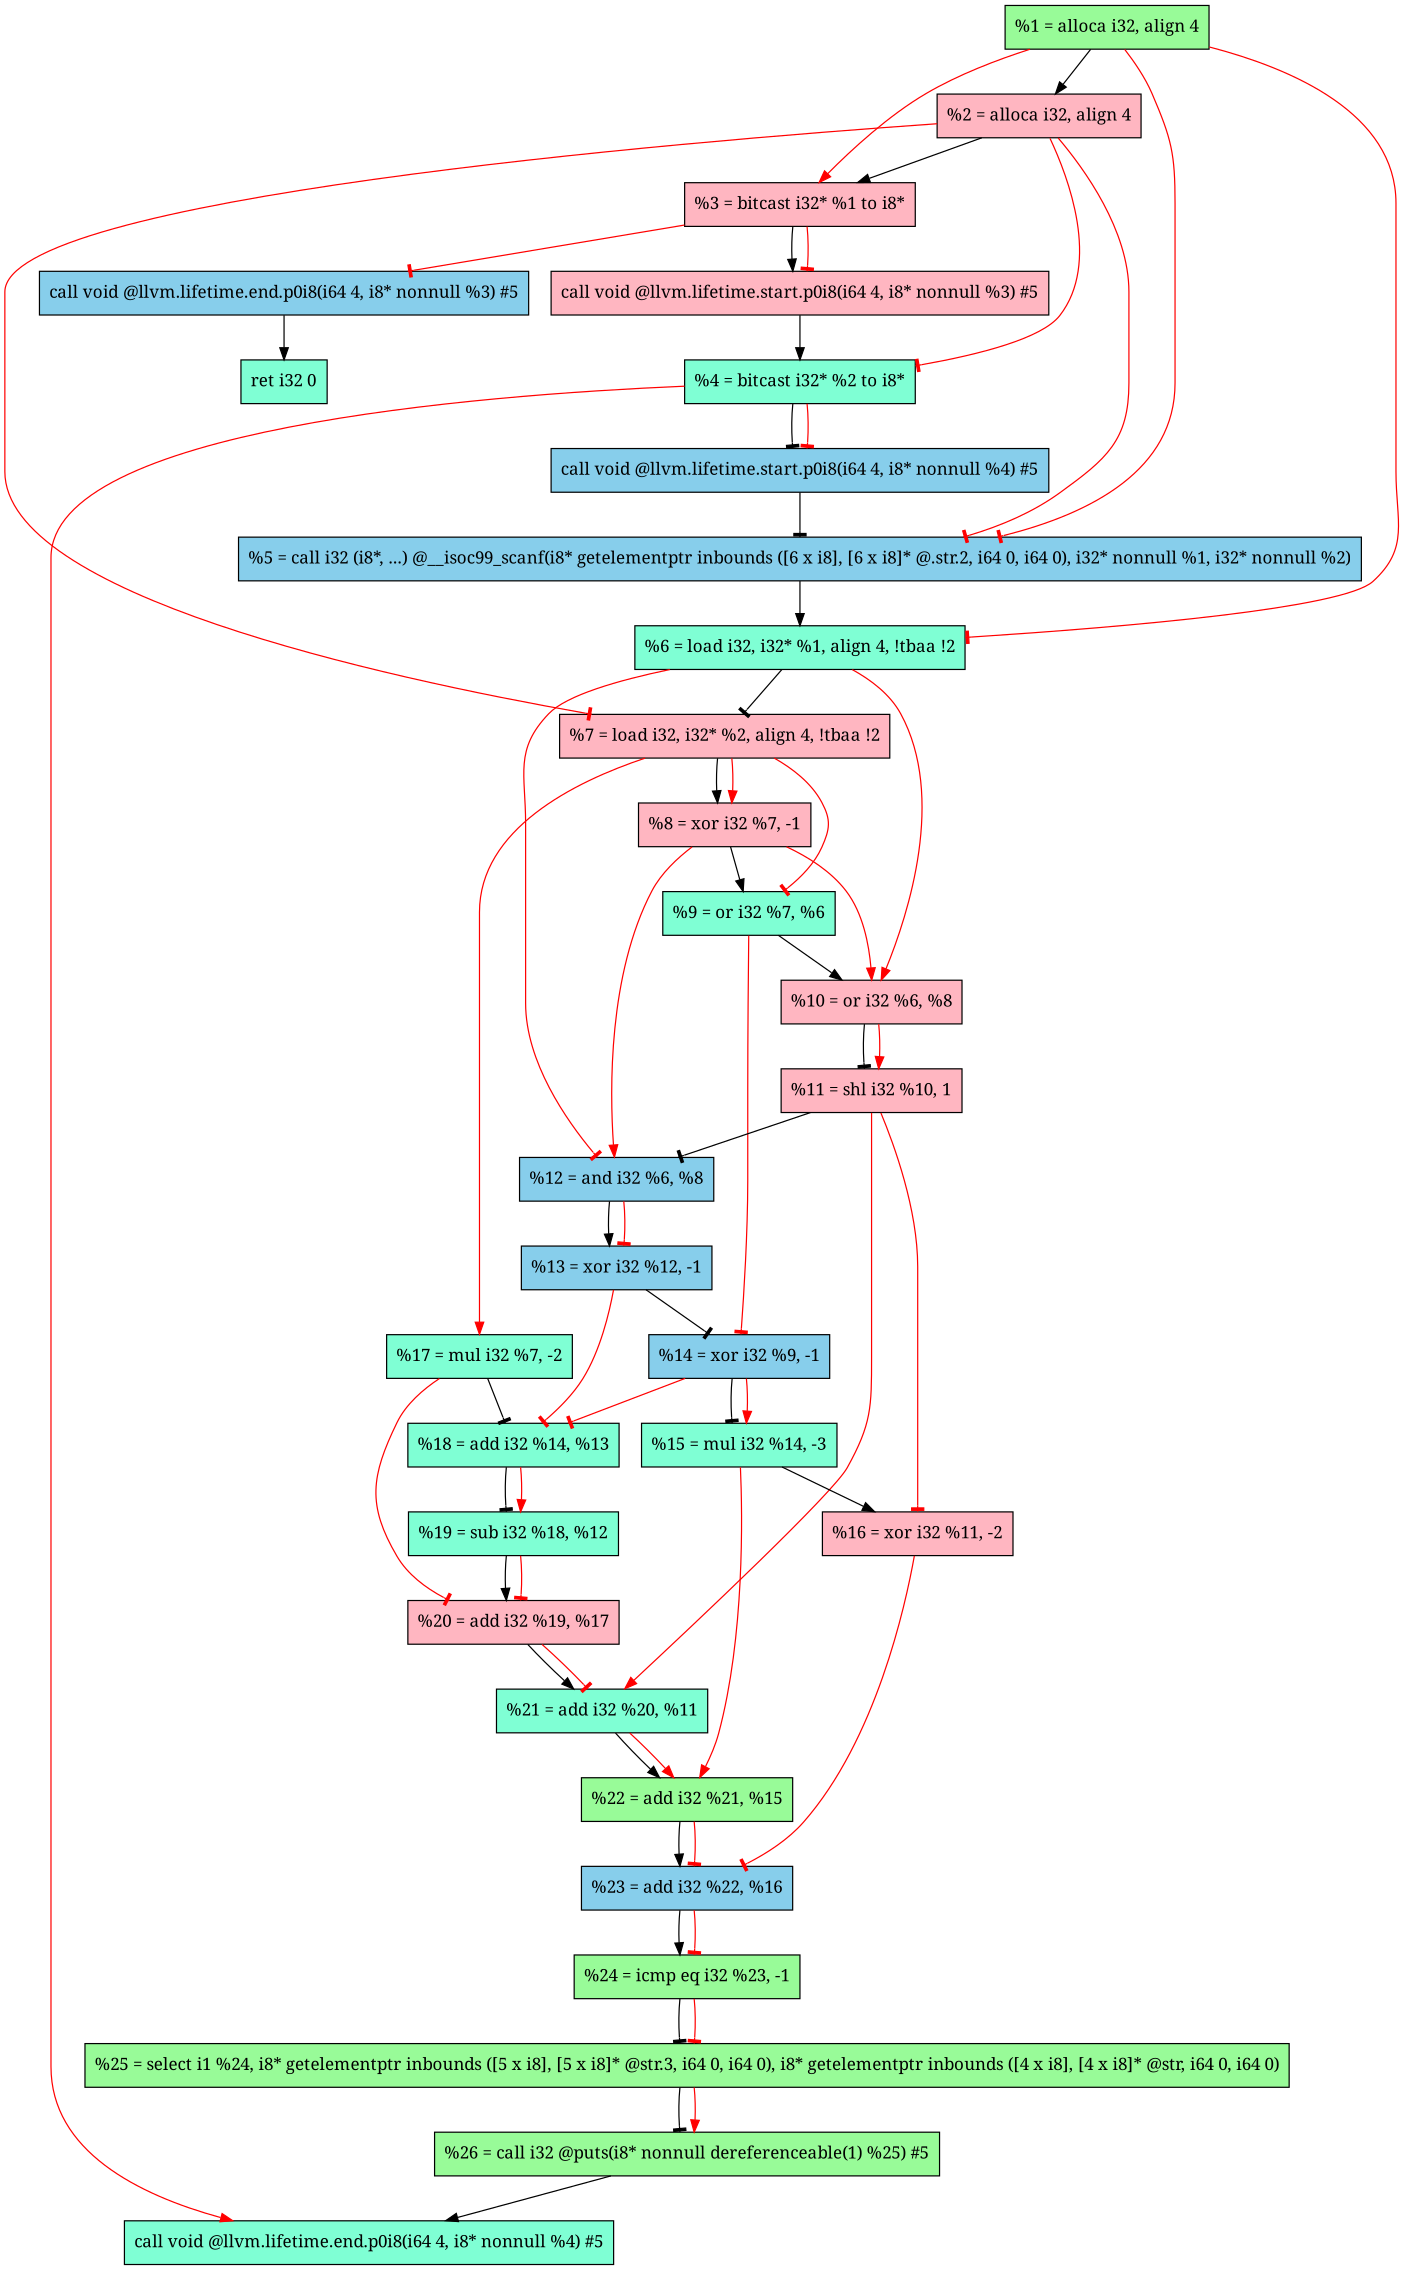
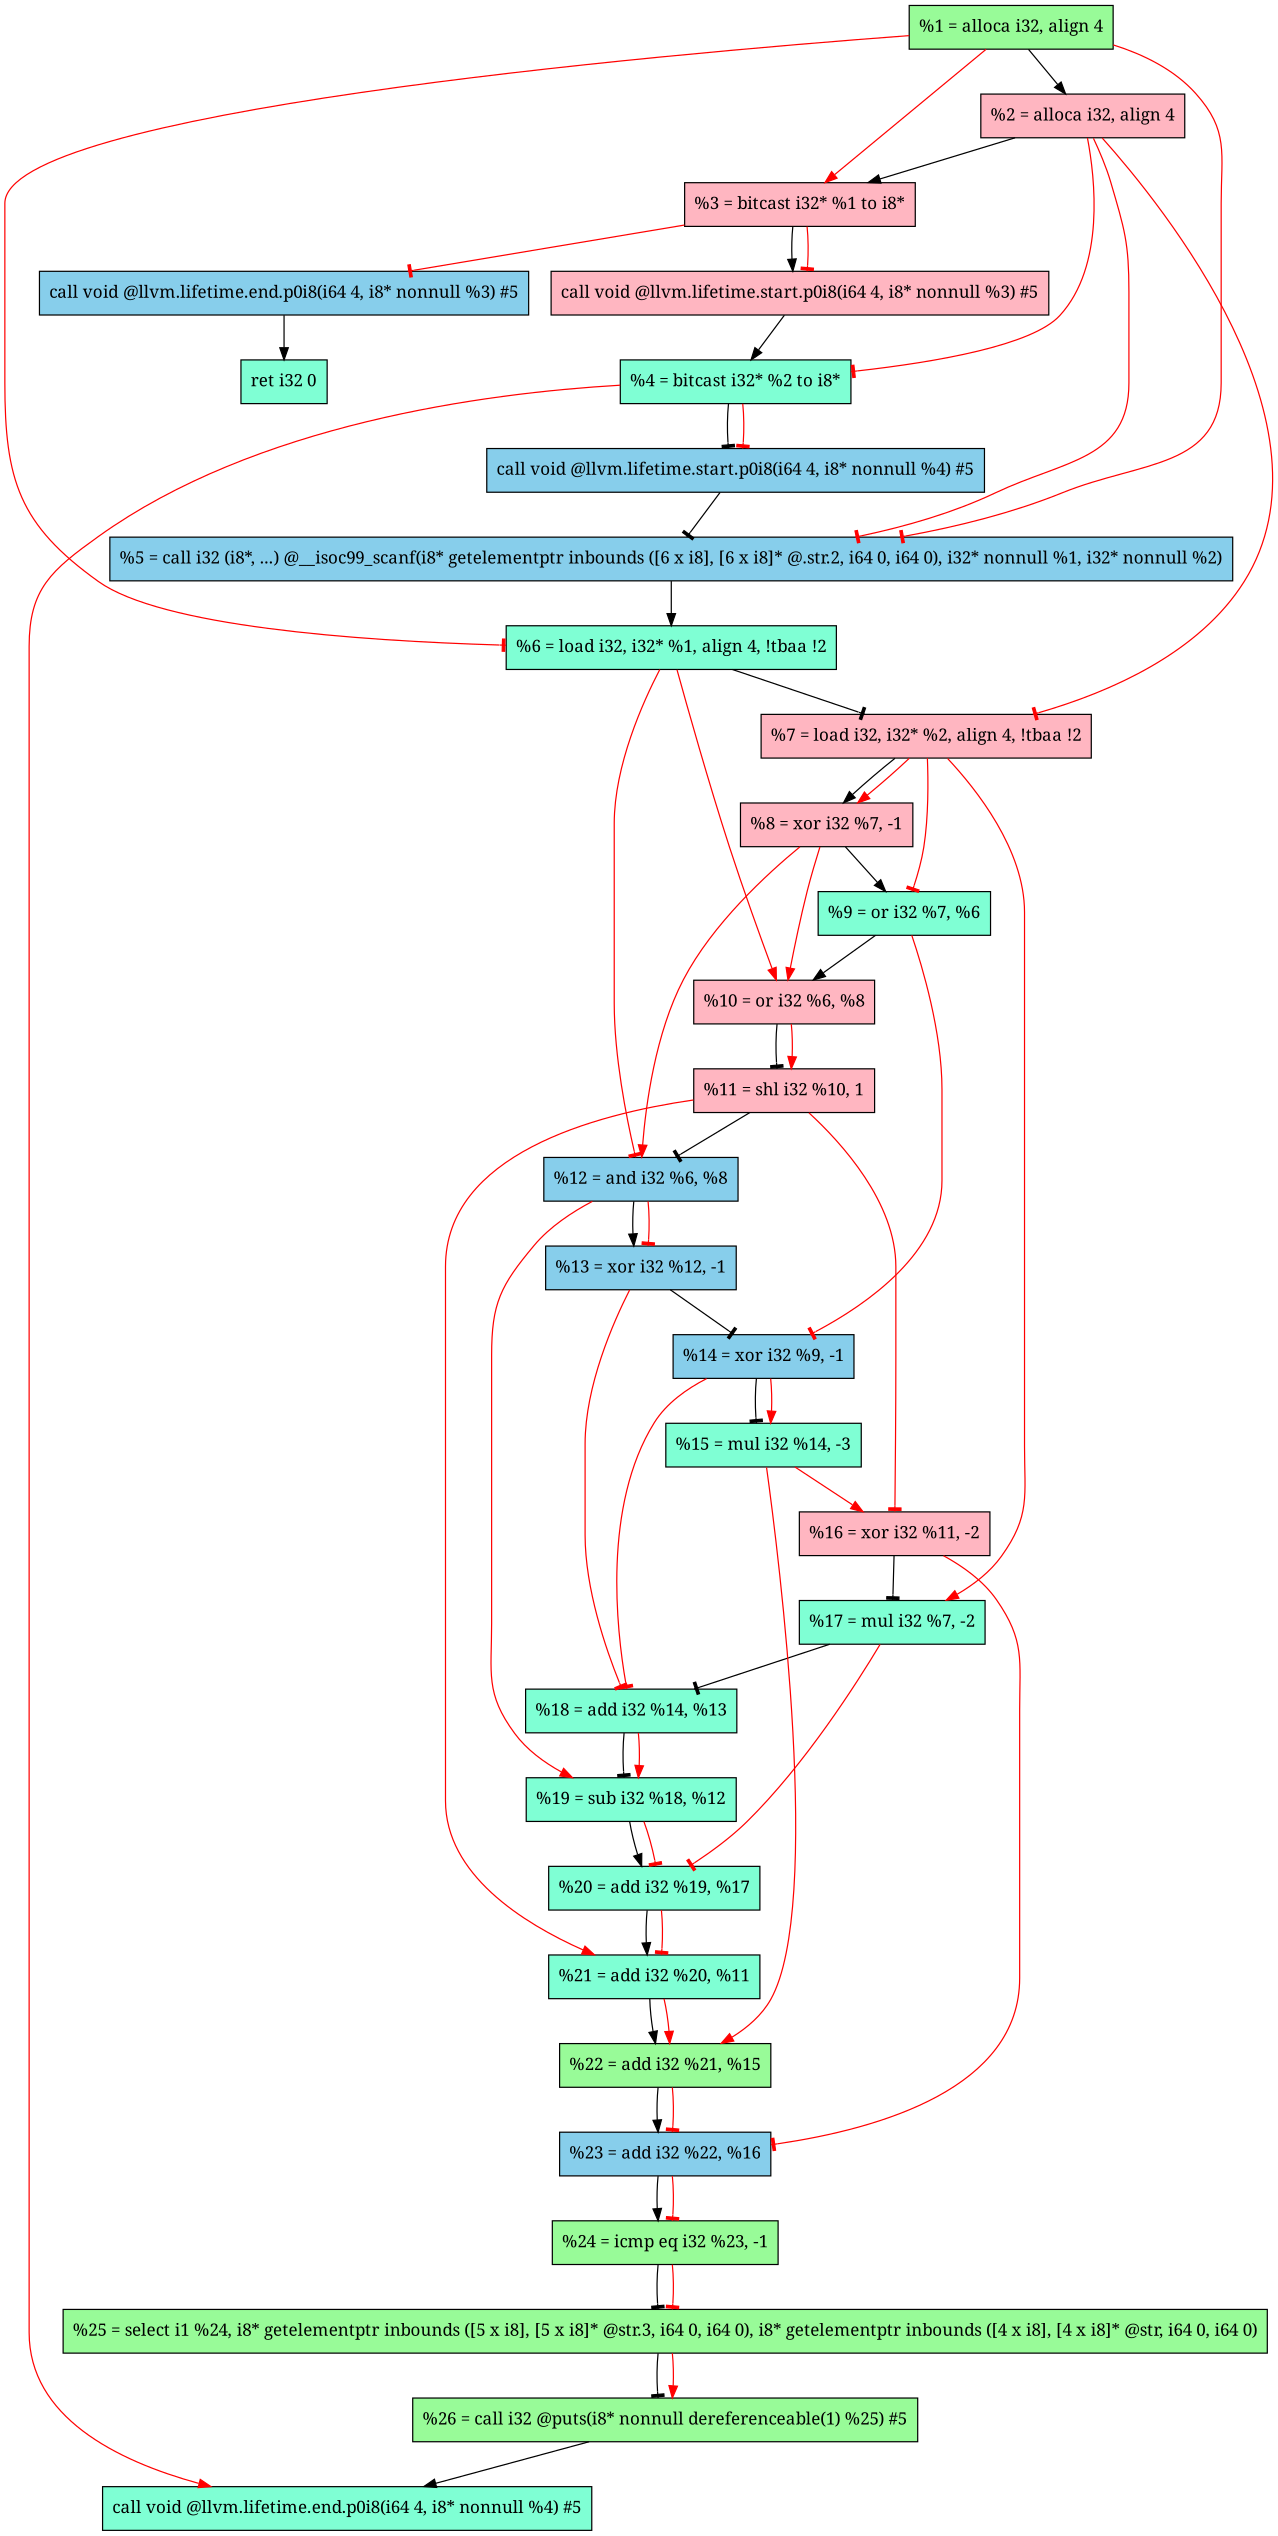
edge "%12 = and i32 %6, %8" -> "%19 = sub i32 %18, %12": added
edge "%15 = mul i32 %14, -3" -> "%16 = xor i32 %11, -2": color black -> red
edge "%16 = xor i32 %11, -2" -> "%17 = mul i32 %7, -2": added
node "%20 = add i32 %19, %17": fillcolor lightpink -> aquamarine
